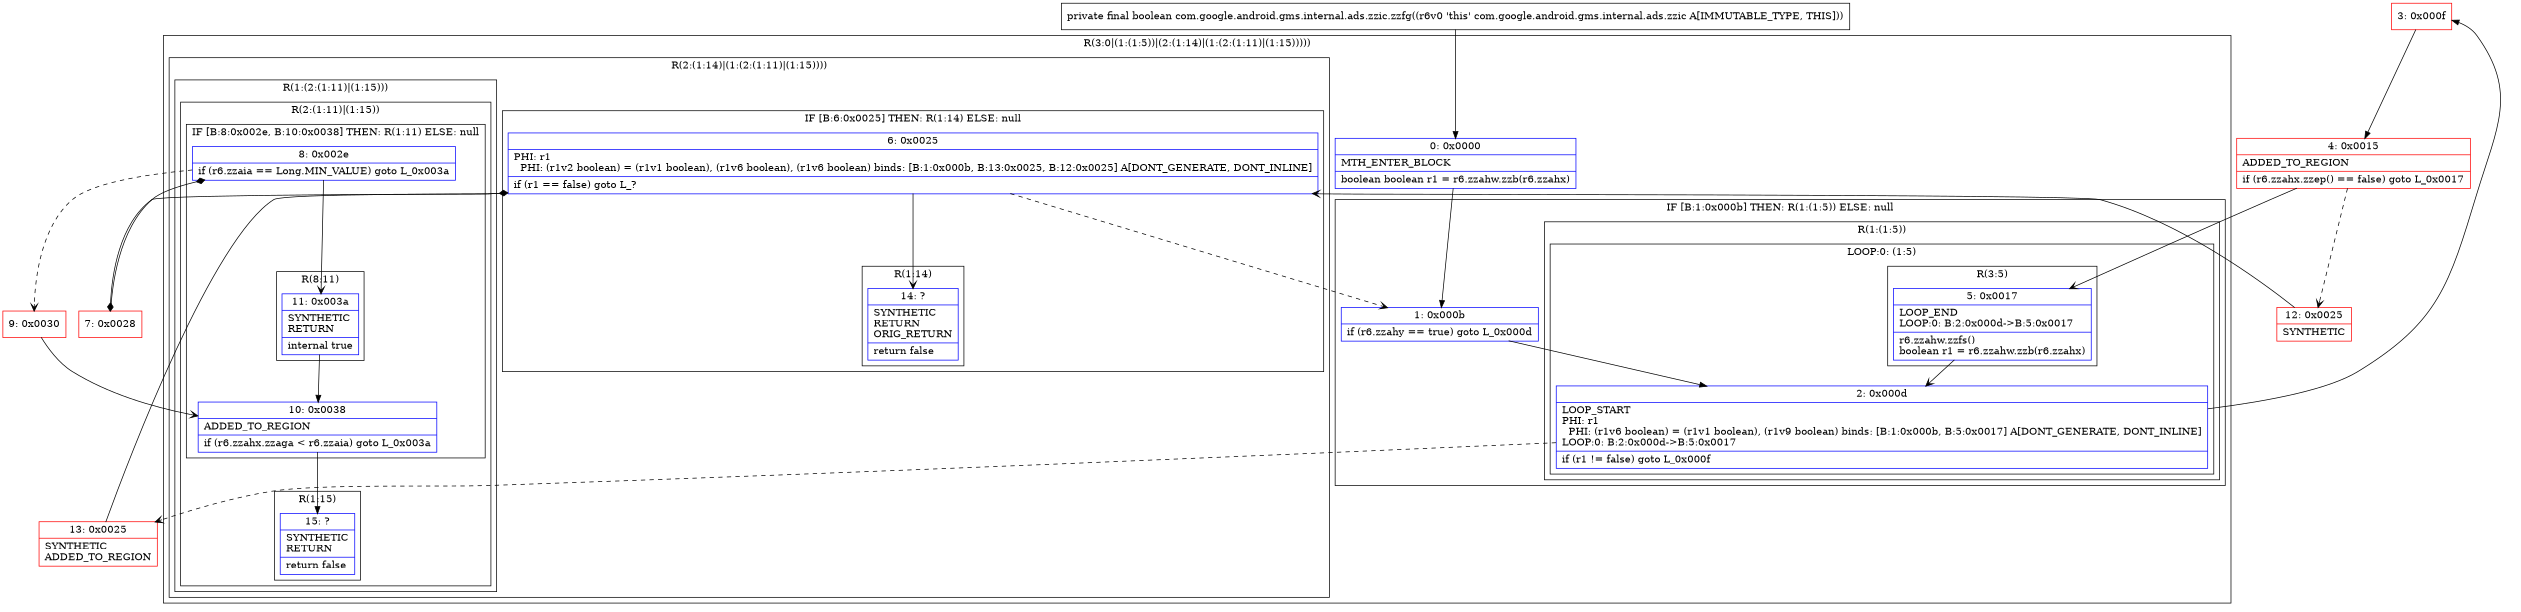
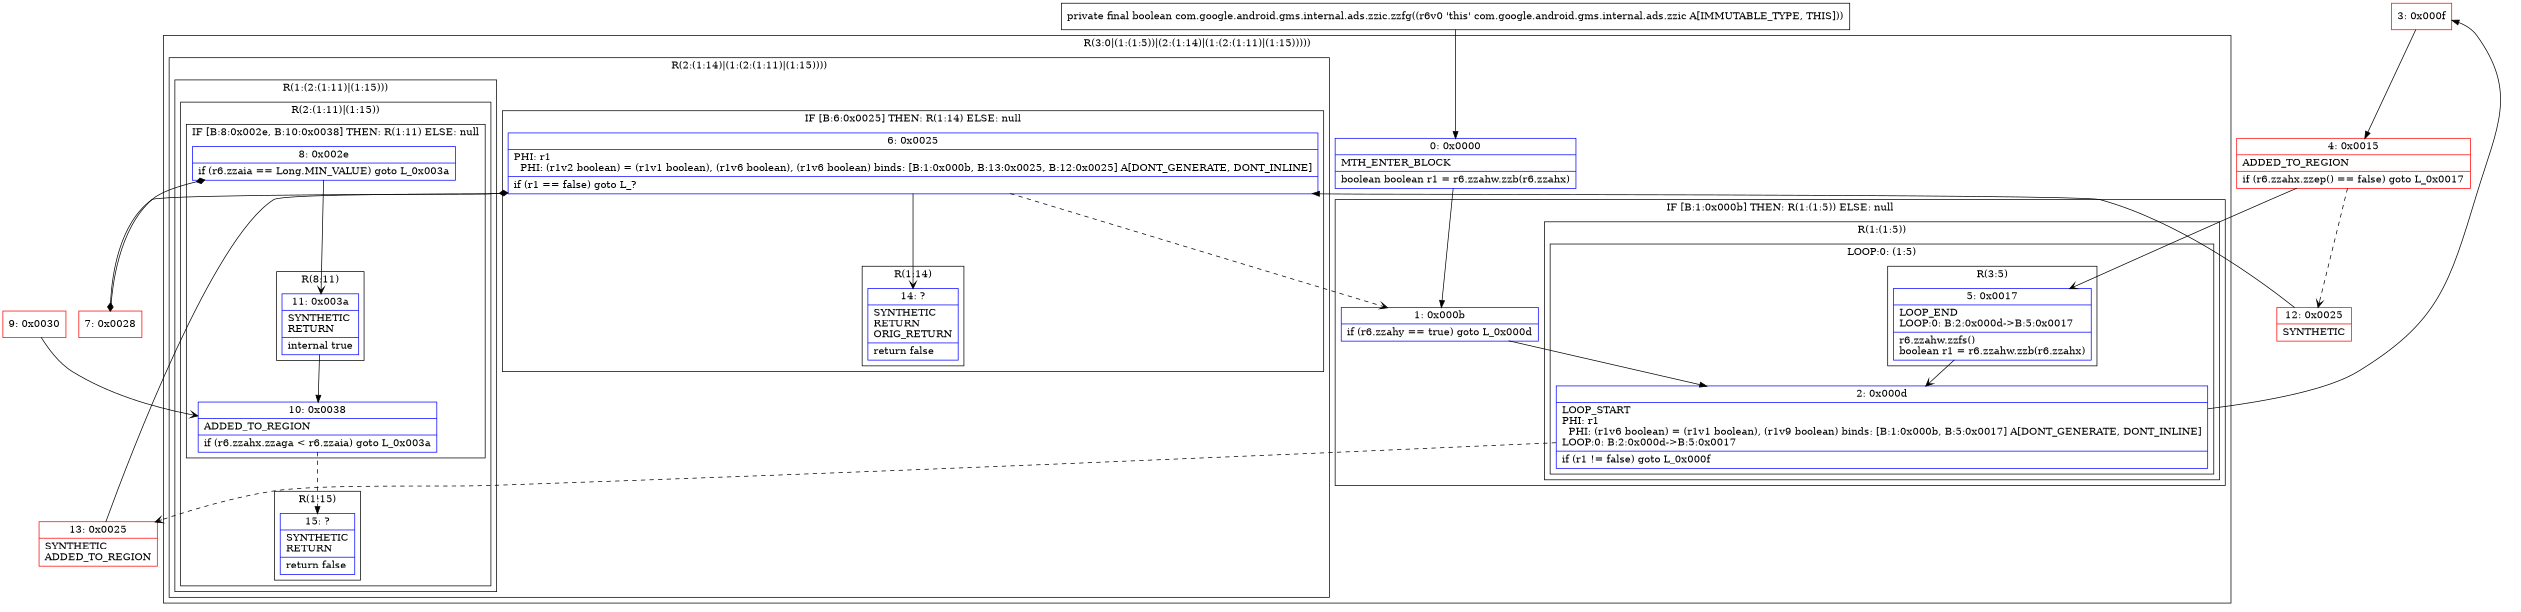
edge "12: 0x0025" -> "6: 0x0025": arrowhead vee -> normal
edge "8: 0x002e" -> "9: 0x0030": removed
edge "10: 0x0038" -> "15: ?": style solid -> dashed
